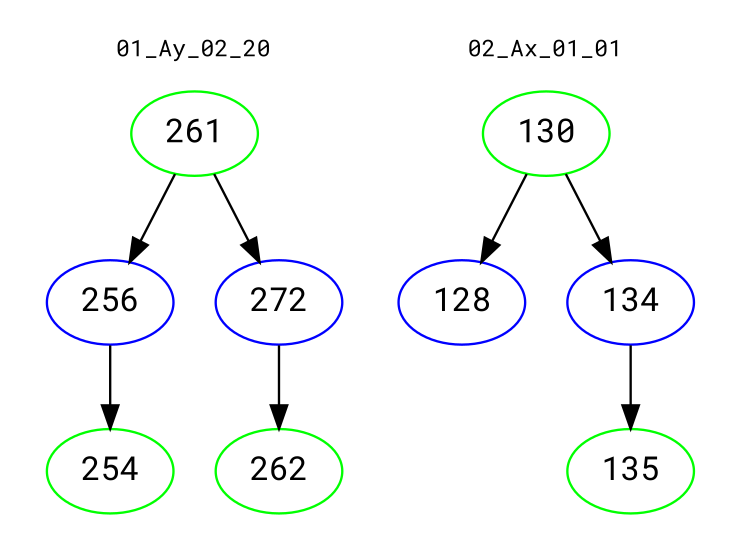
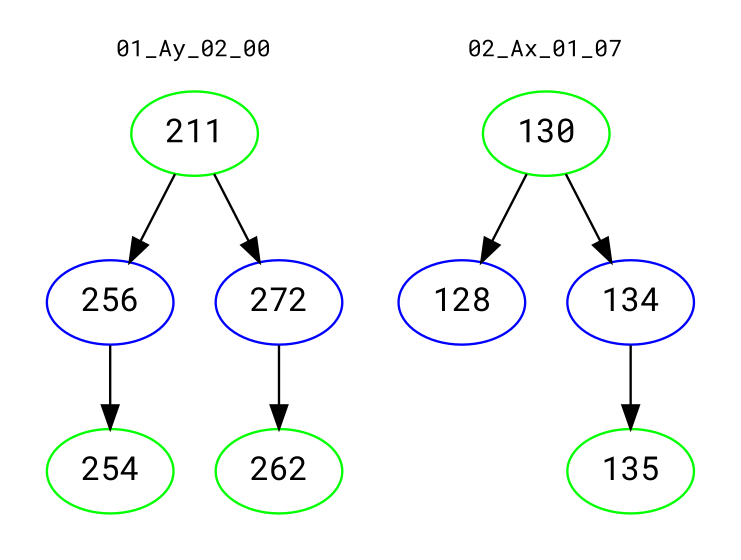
cluster "01_Ay_02_20": label "01_Ay_02_20" -> "01_Ay_02_00"
cluster "02_Ax_01_01": label "02_Ax_01_01" -> "02_Ax_01_07"
node "261": label "261" -> "211"
